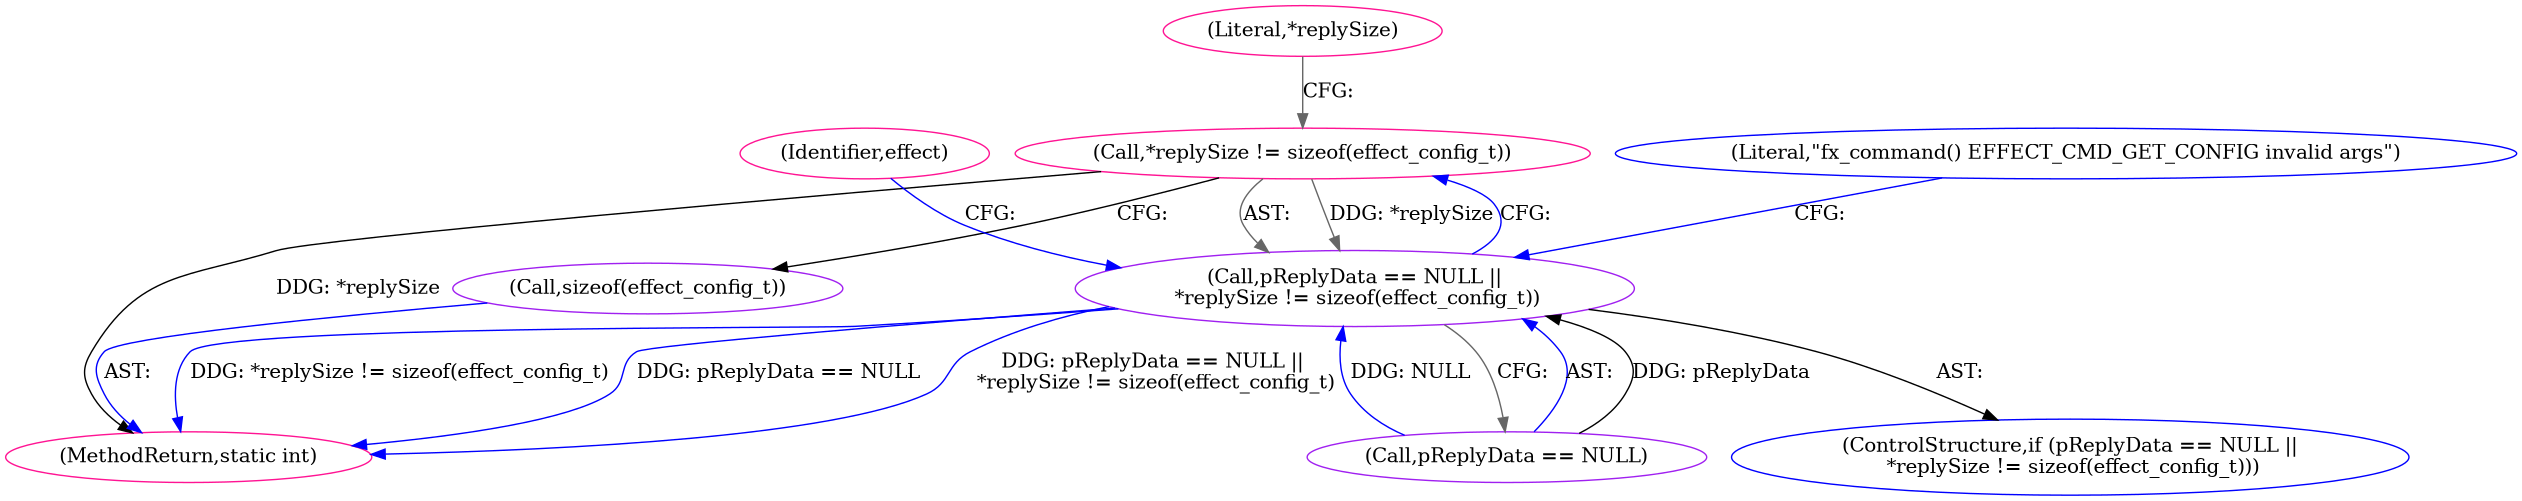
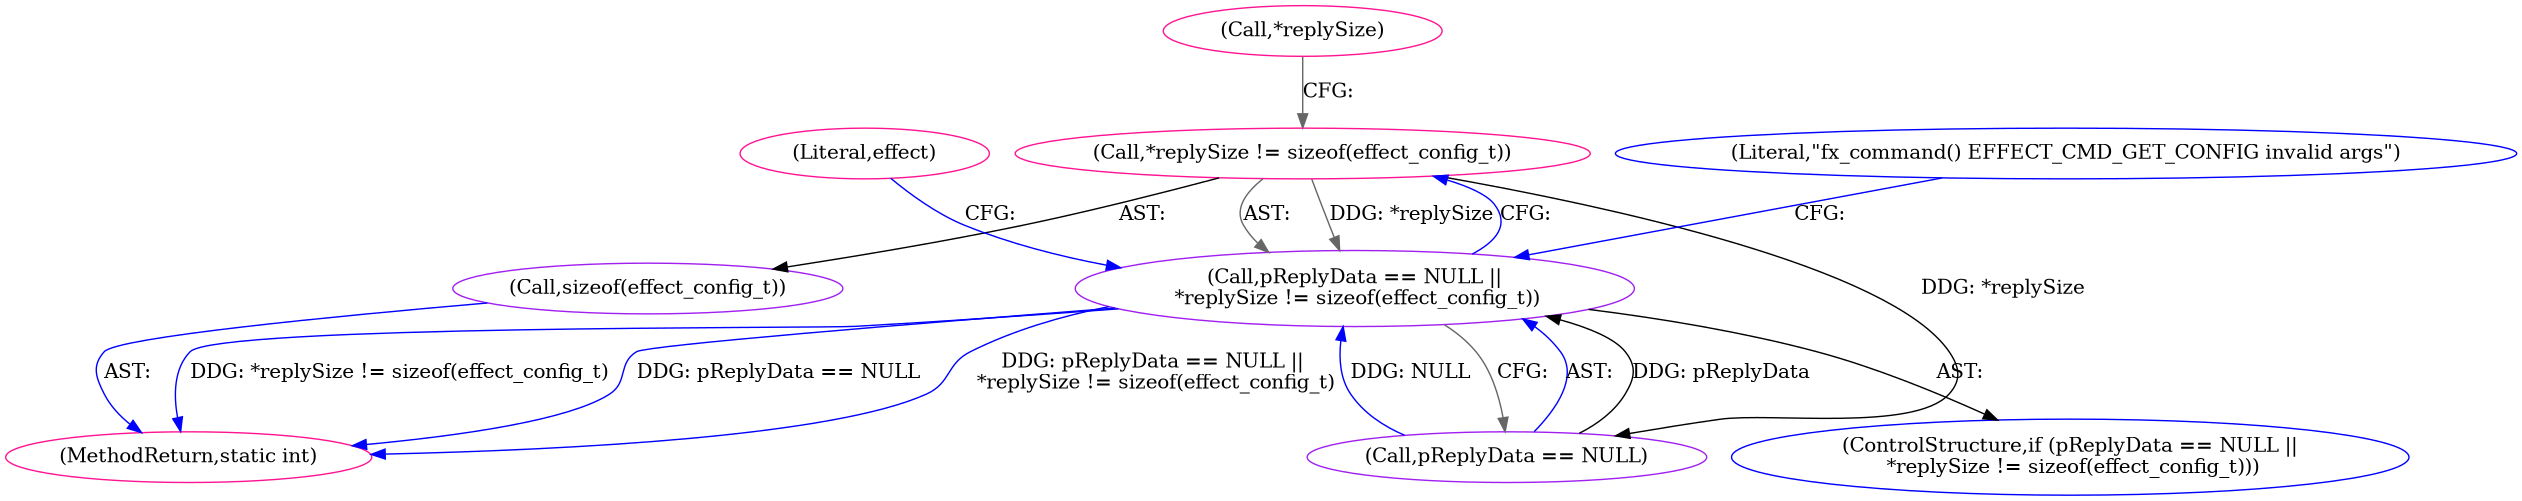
node "(Literal,*replySize)": label "(Literal,*replySize)" -> "(Call,*replySize)"
node "(Identifier,effect)": label "(Identifier,effect)" -> "(Literal,effect)"
edge "(Call,*replySize != sizeof(effect_config_t))" -> "(Call,sizeof(effect_config_t))": label "CFG: " -> "AST: "
edge "(Call,*replySize != sizeof(effect_config_t))" -> "(MethodReturn,static int)": now "(Call,*replySize != sizeof(effect_config_t))" -> "(Call,pReplyData == NULL)"
